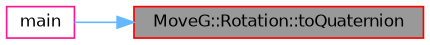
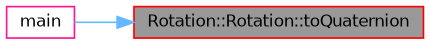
node "MoveG::Rotation::toQuaternion": label "MoveG::Rotation::toQuaternion" -> "Rotation::Rotation::toQuaternion"
